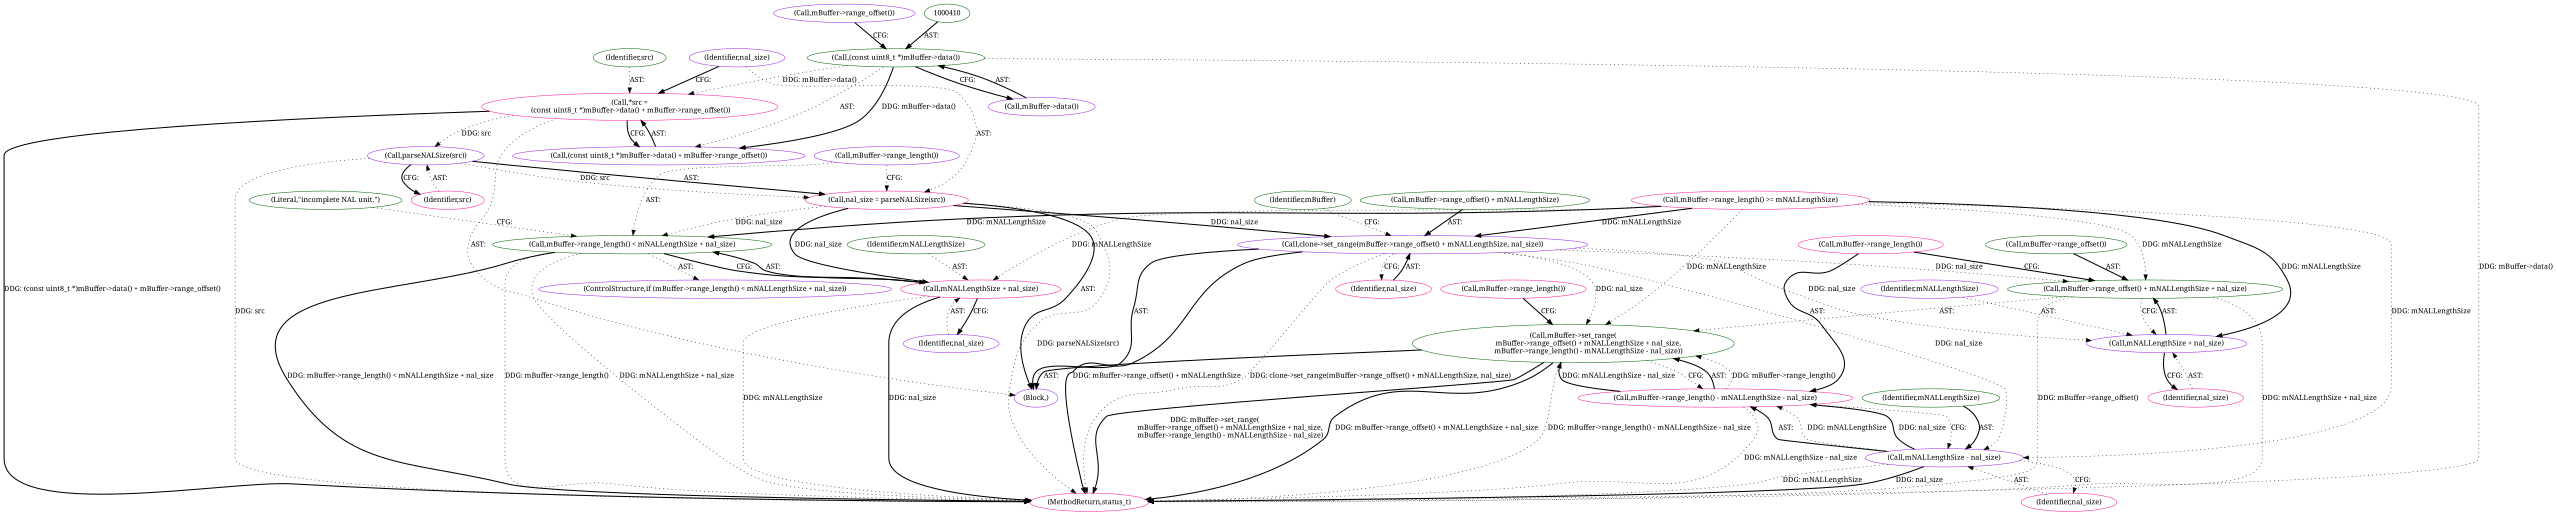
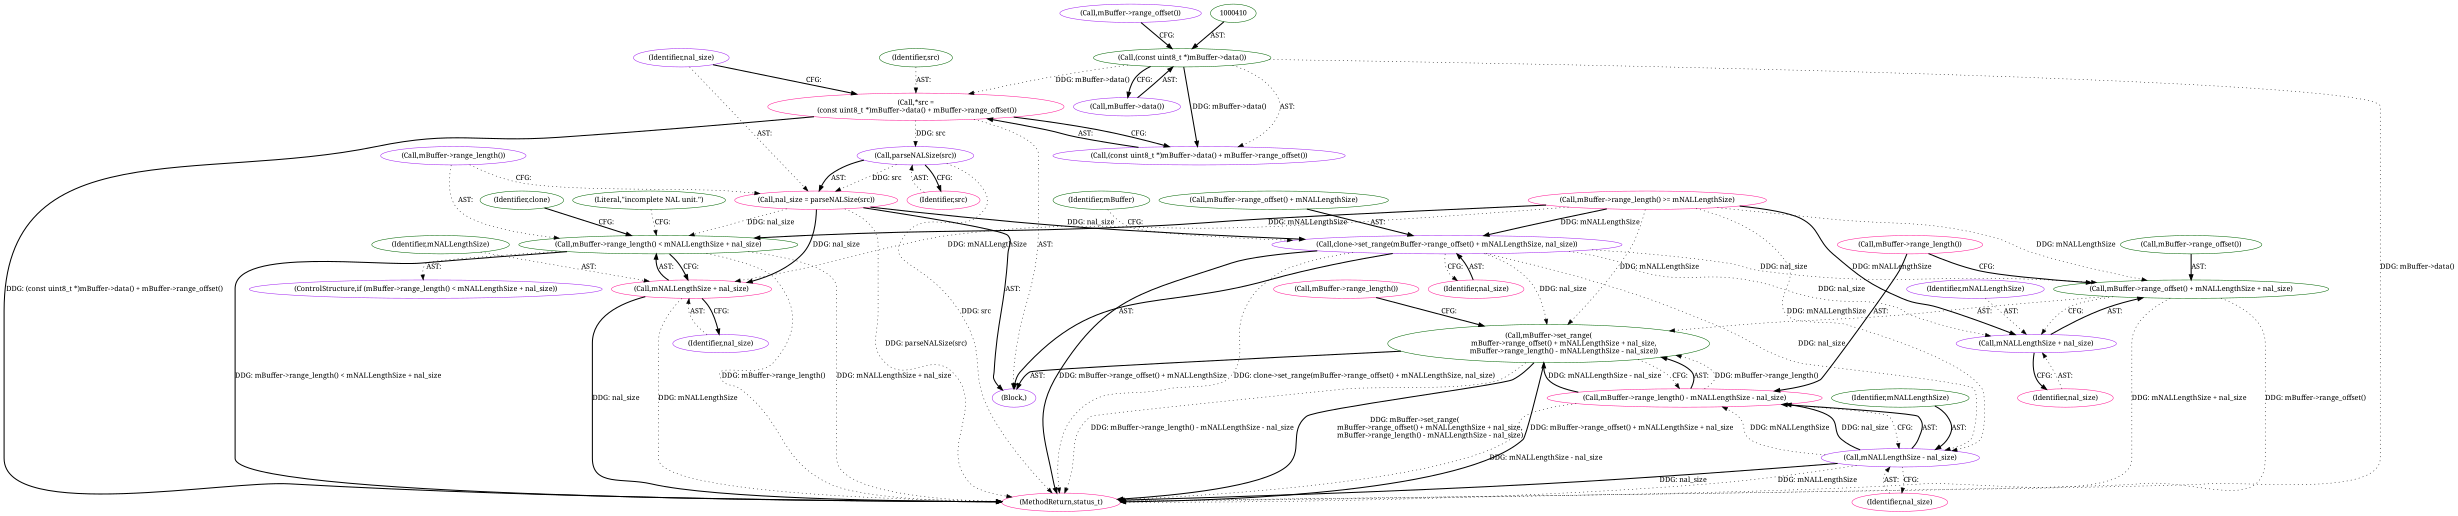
node "(Identifier,clone)": added
